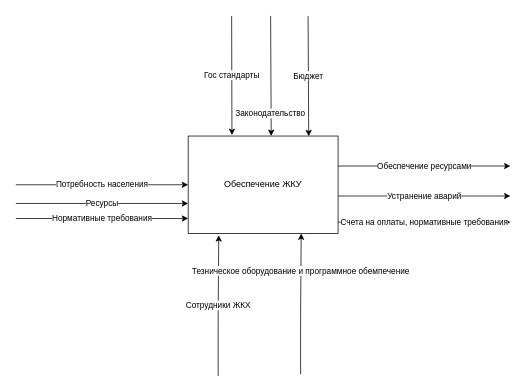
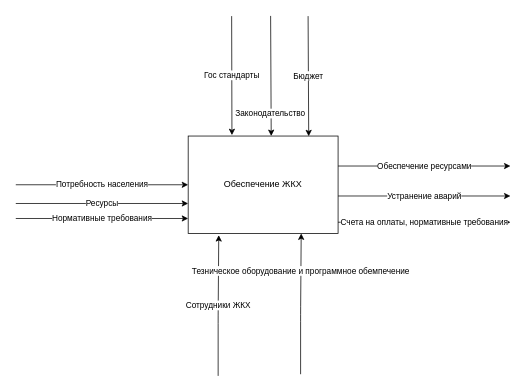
node "Обеспечение ЖКУ": label "Обеспечение ЖКУ" -> "Обеспечение ЖКХ"
